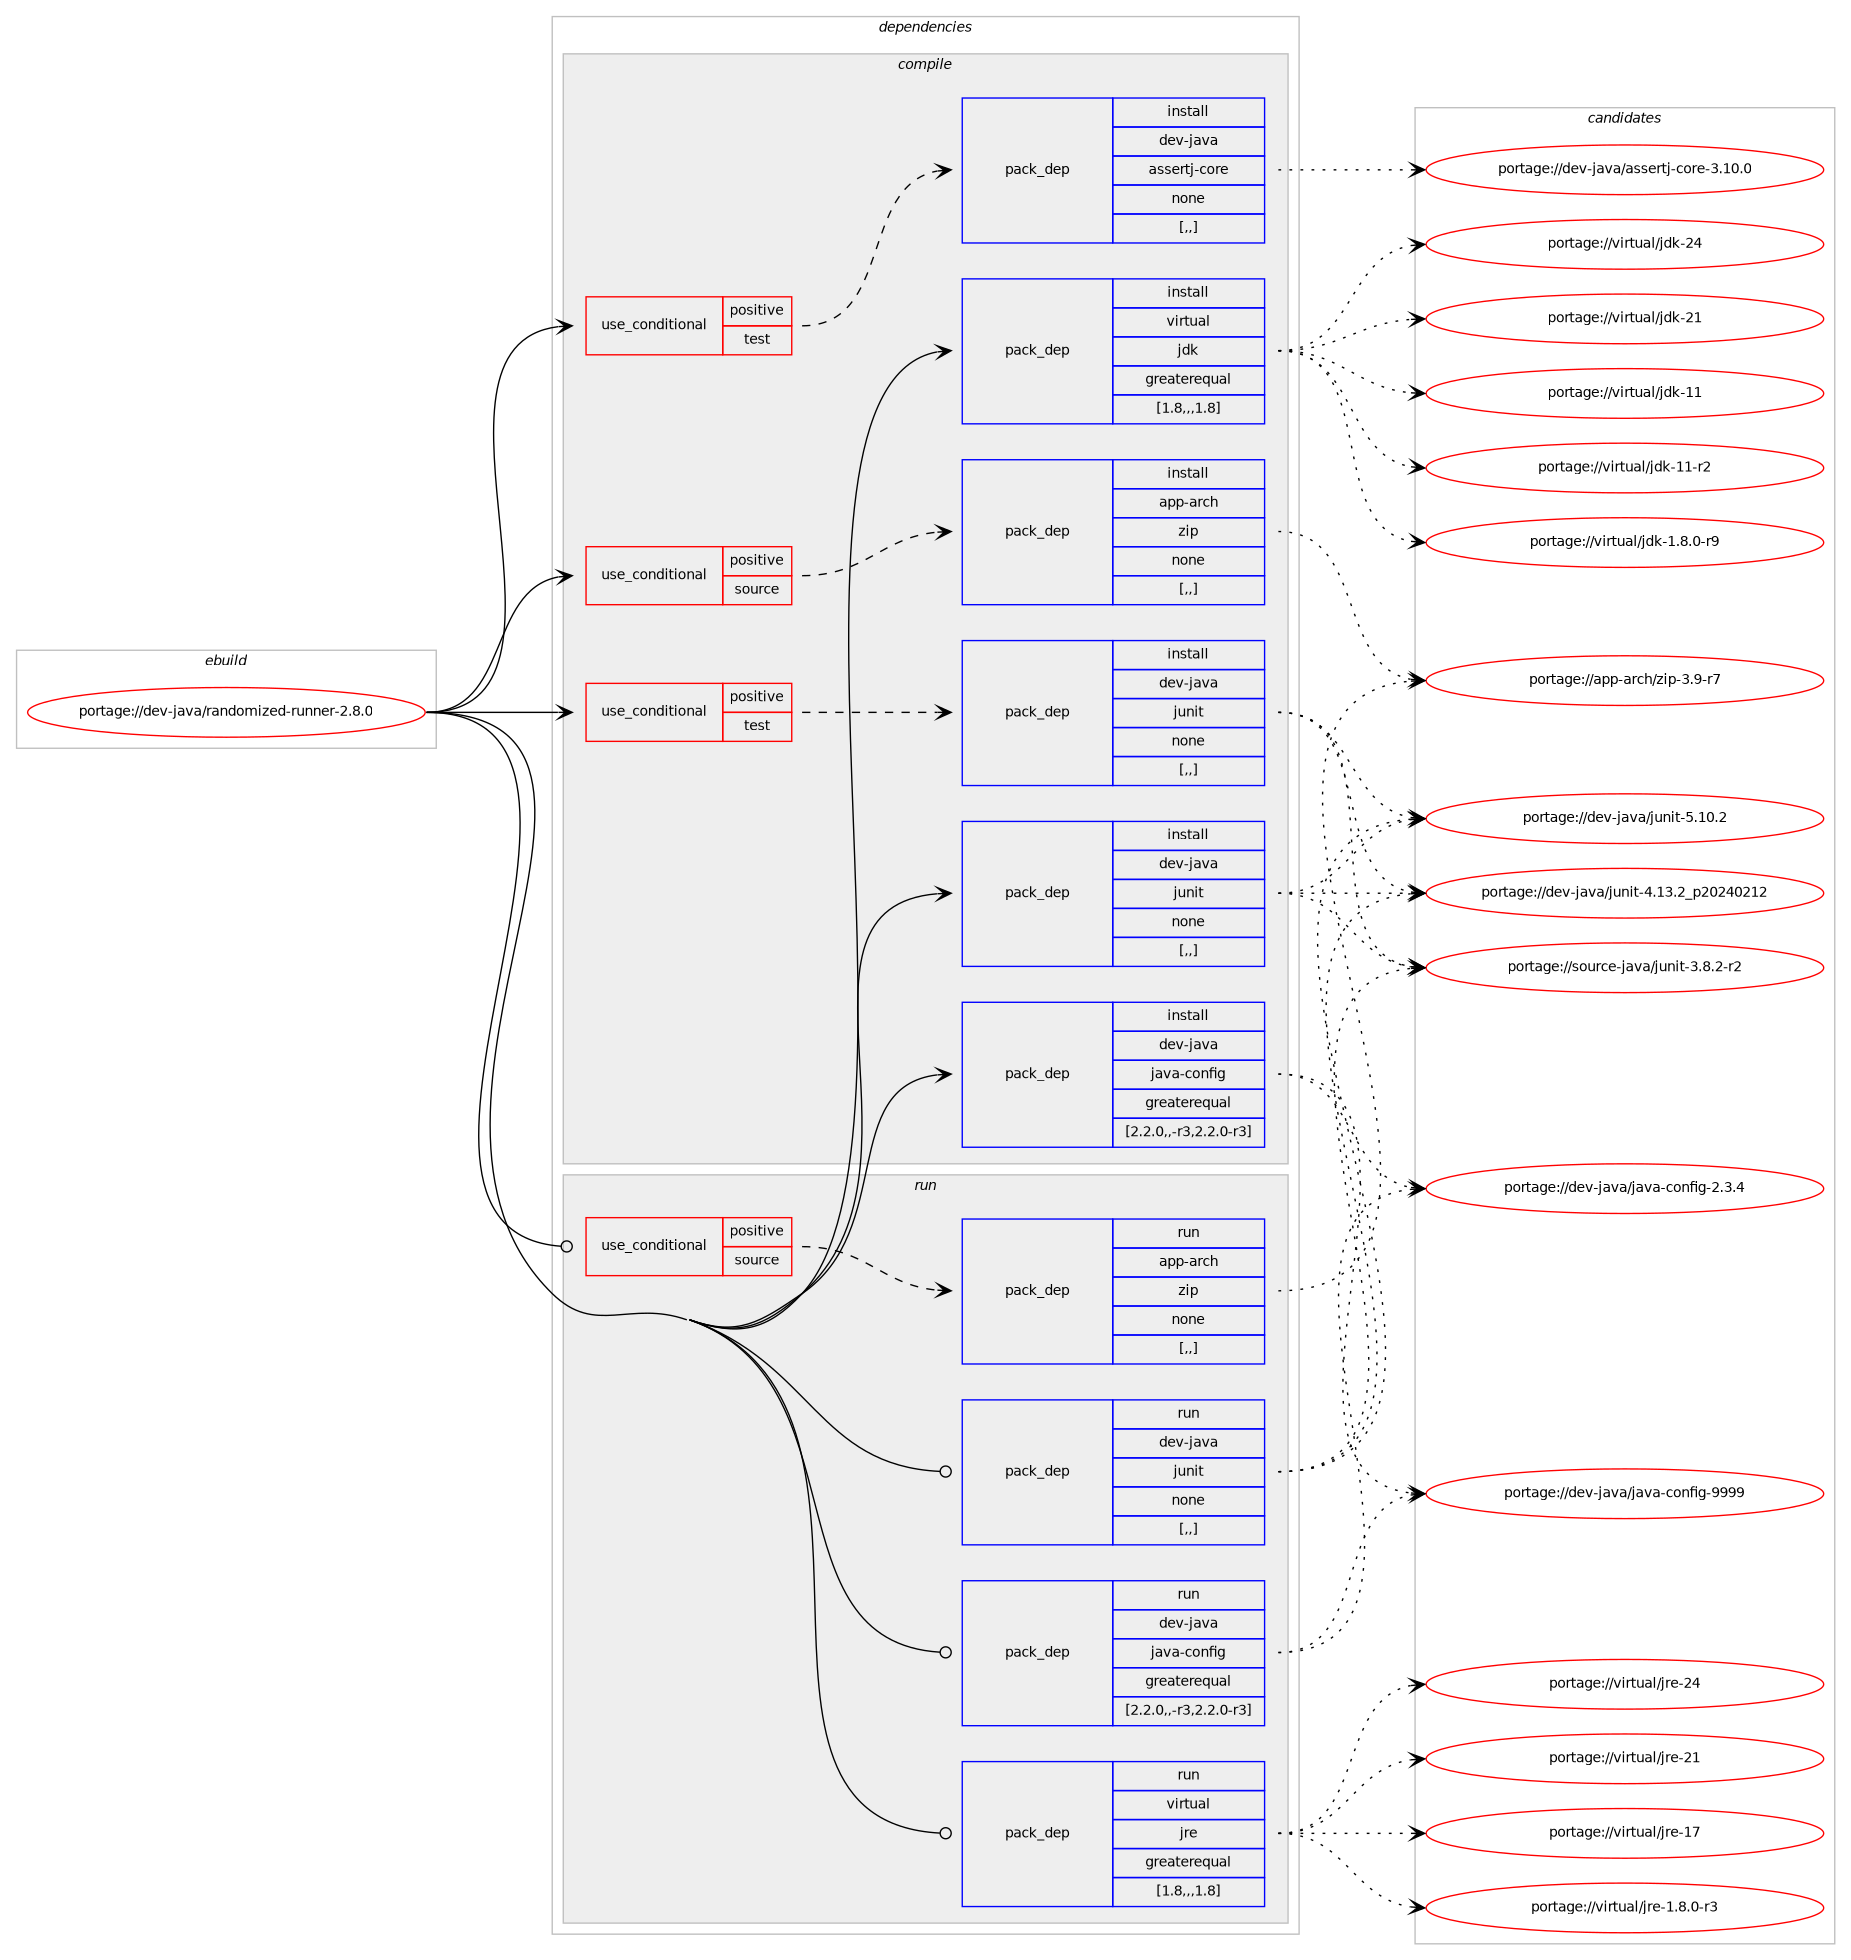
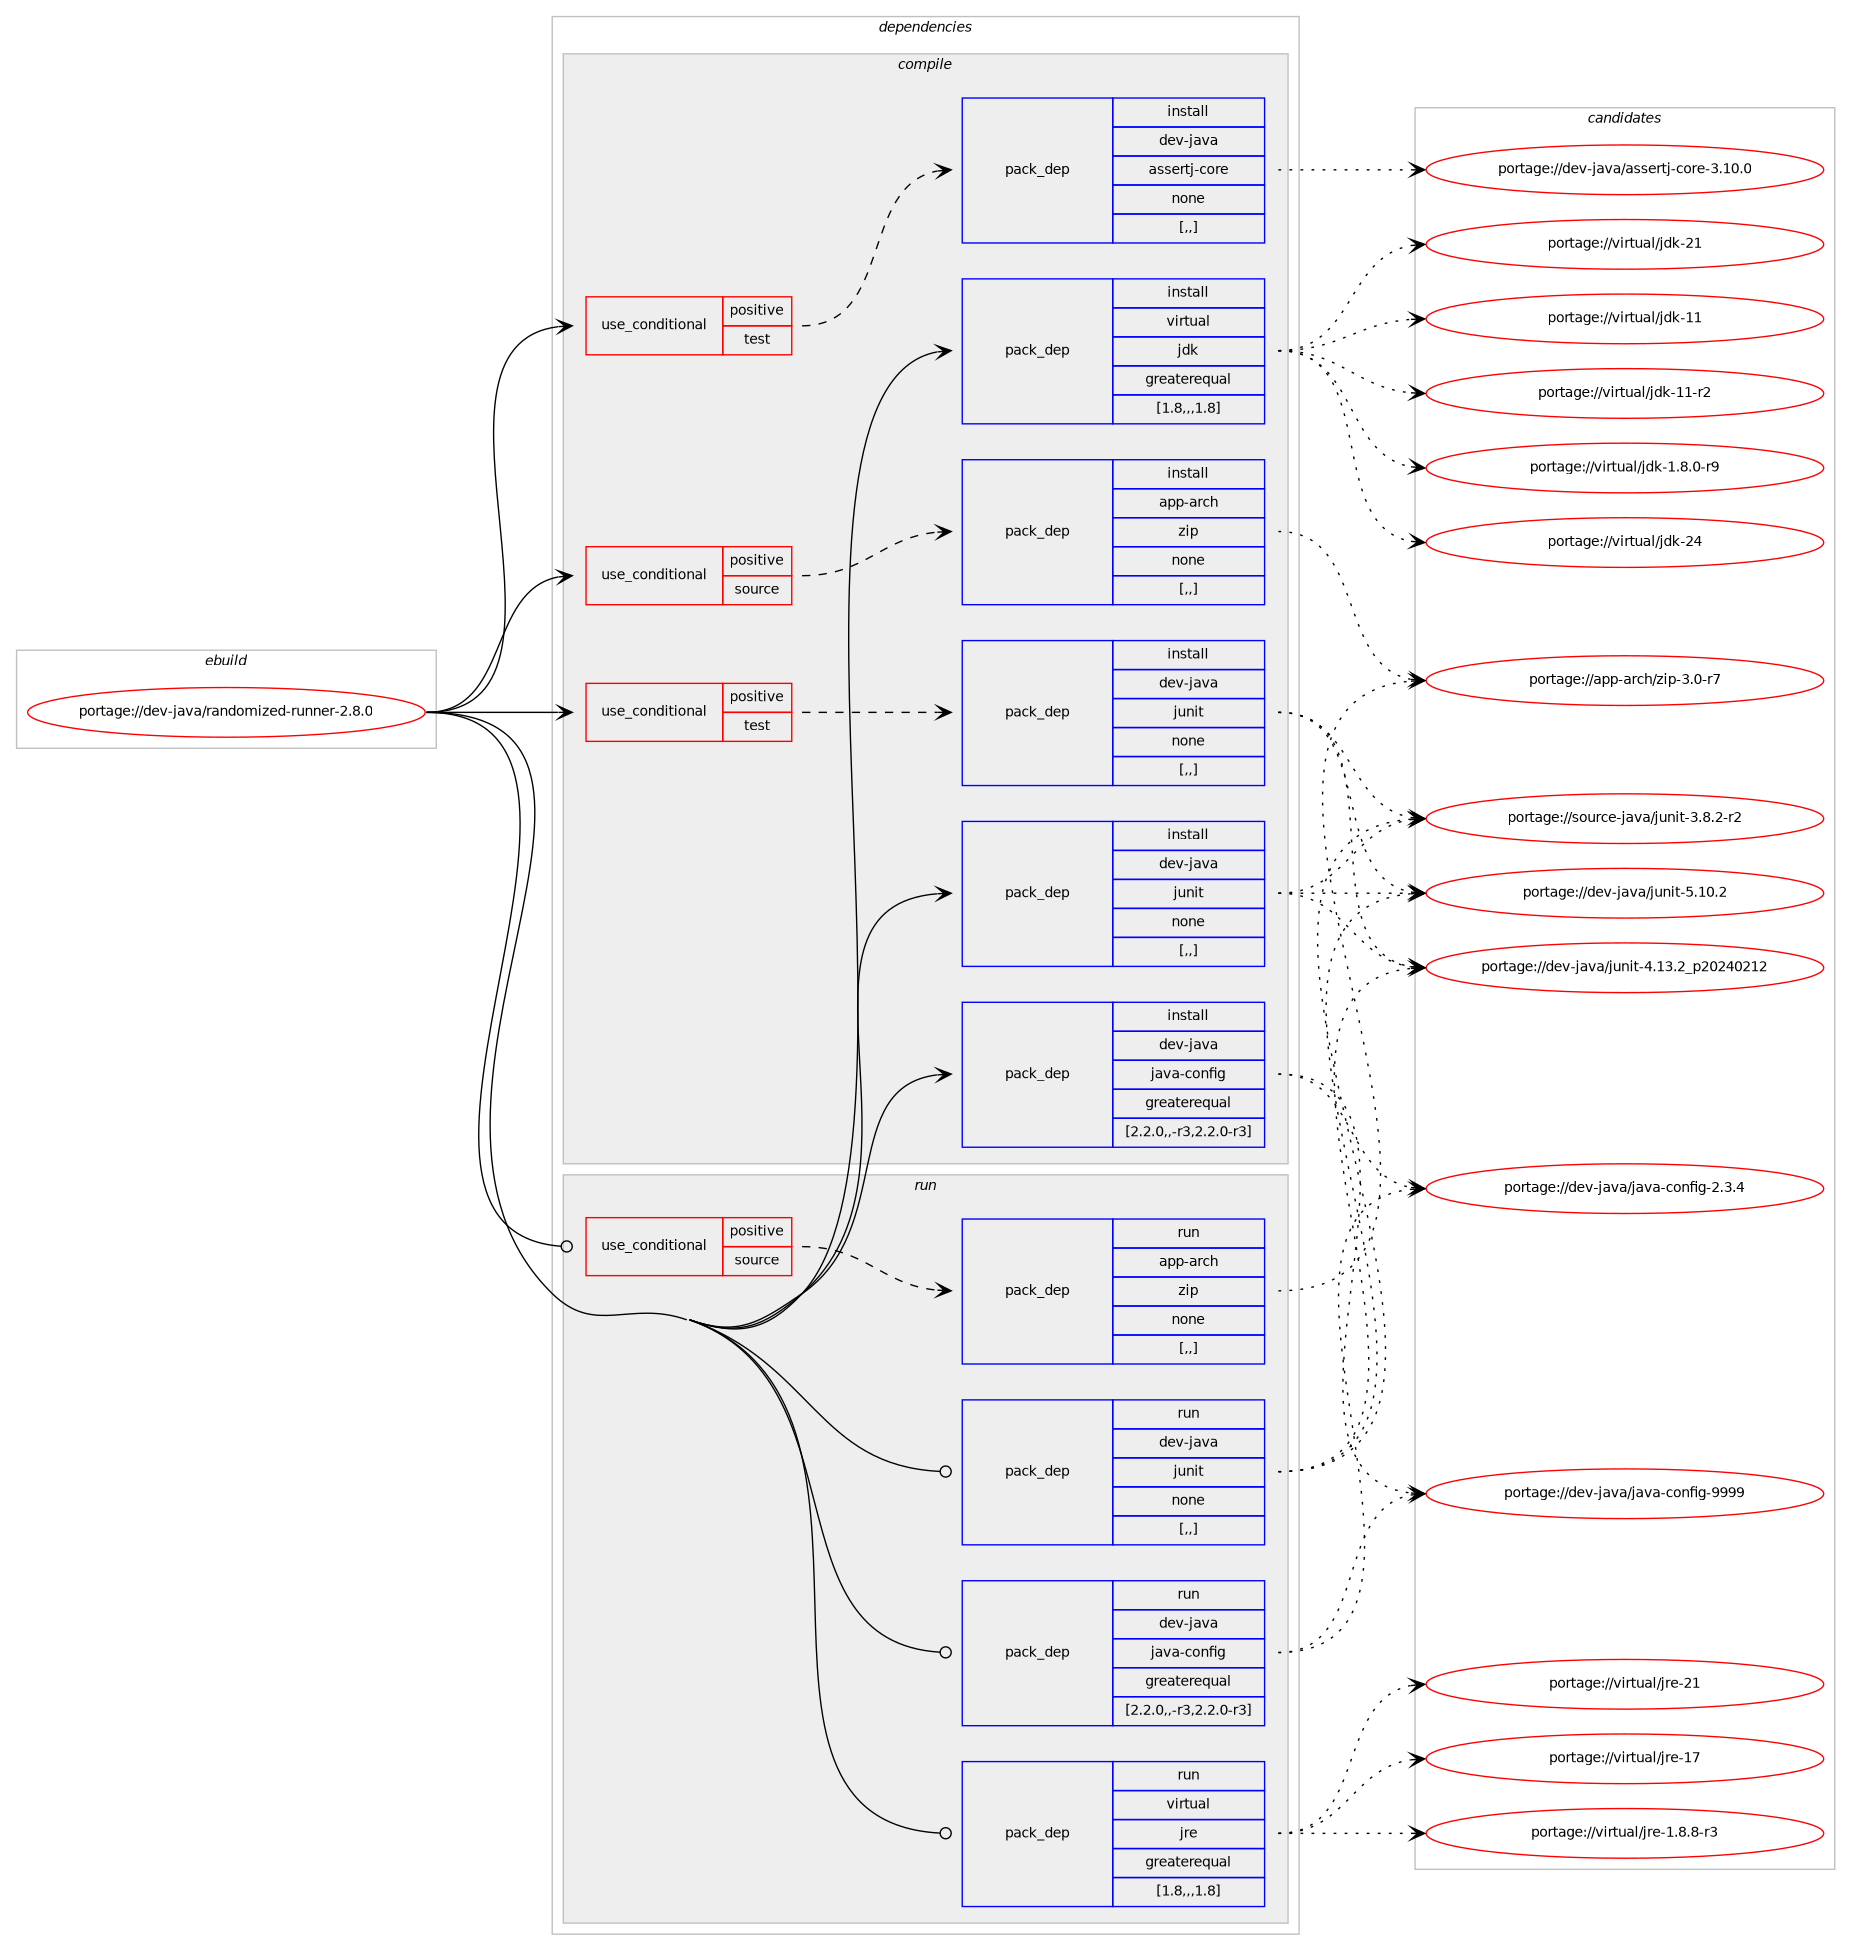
node "portage://app-arch/zip-3.9-r7": label "portage://app-arch/zip-3.9-r7" -> "portage://app-arch/zip-3.0-r7"
node "portage://virtual/jre-24": removed
node "portage://virtual/jre-1.8.0-r3": label "portage://virtual/jre-1.8.0-r3" -> "portage://virtual/jre-1.8.8-r3"
